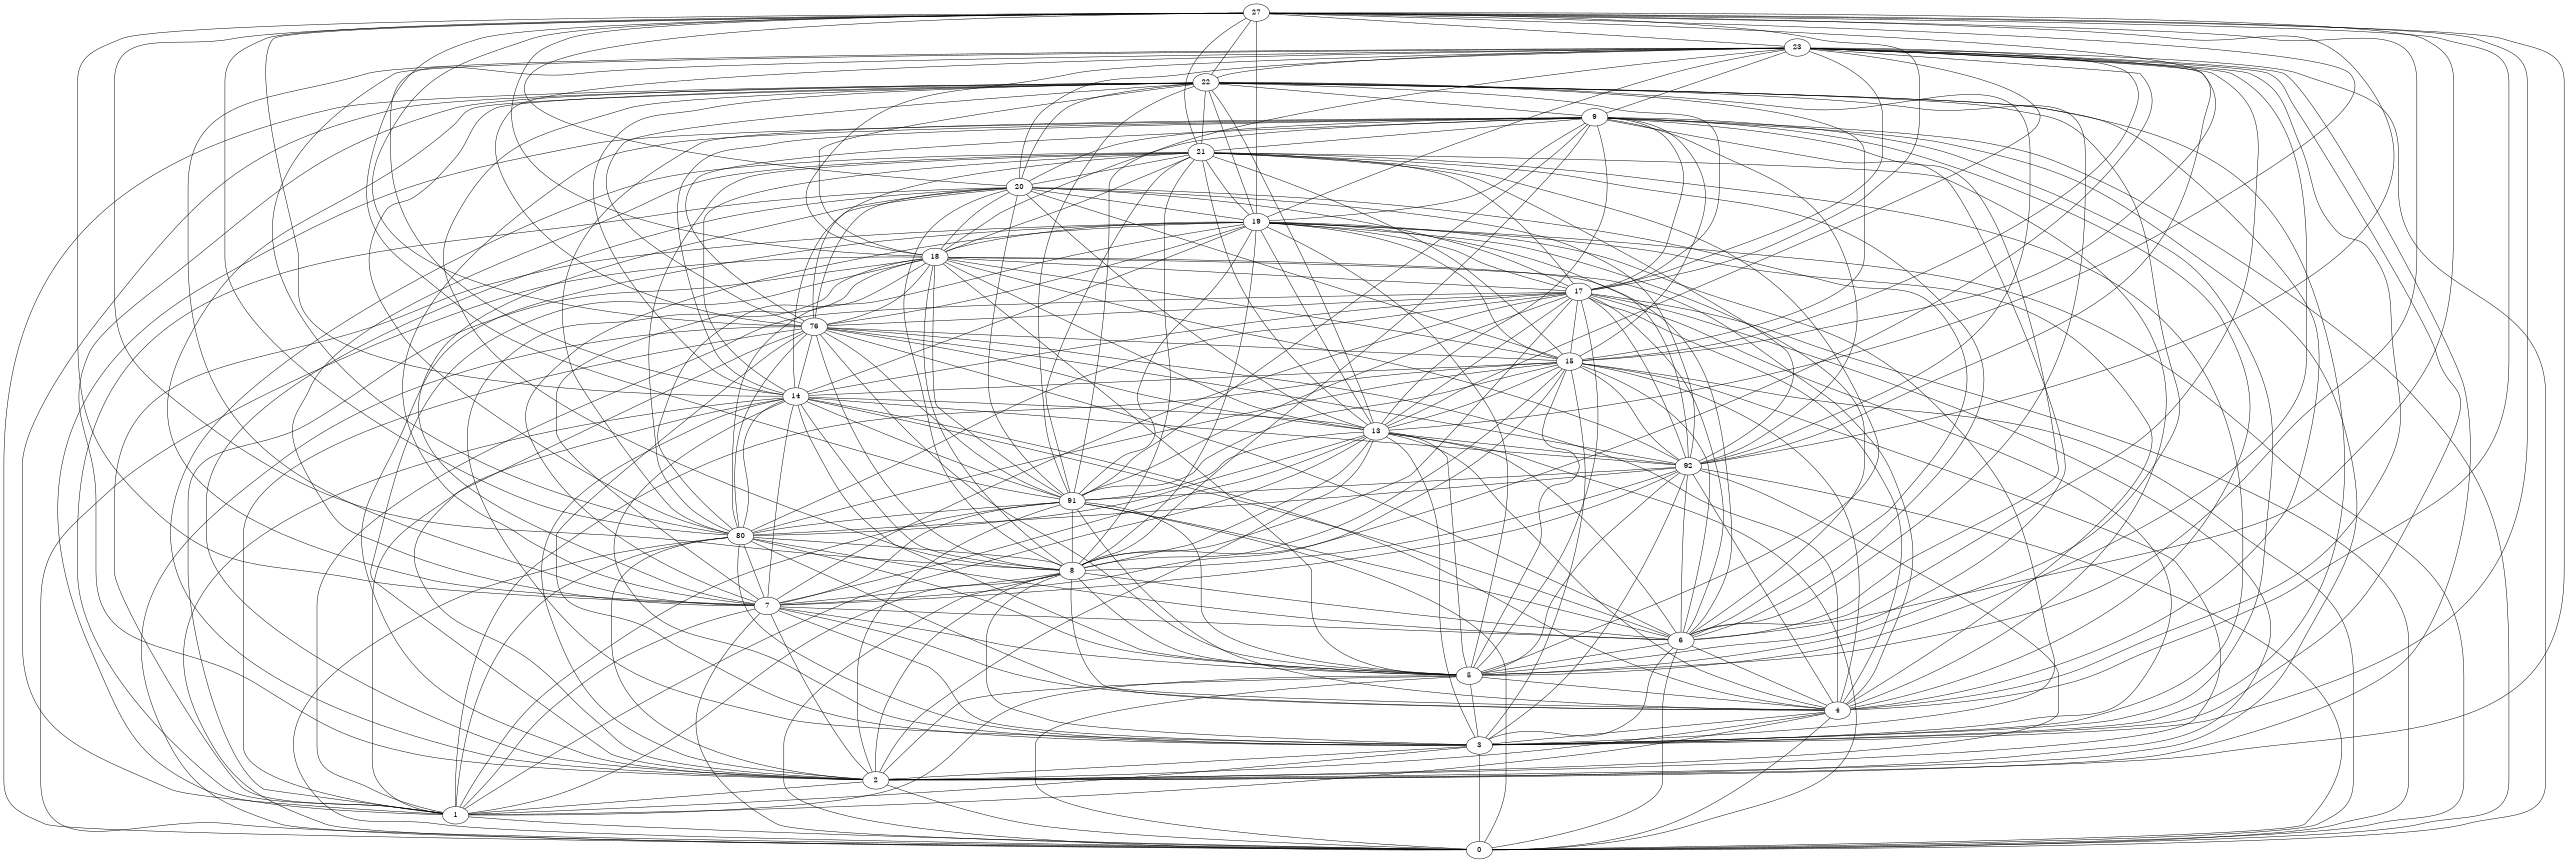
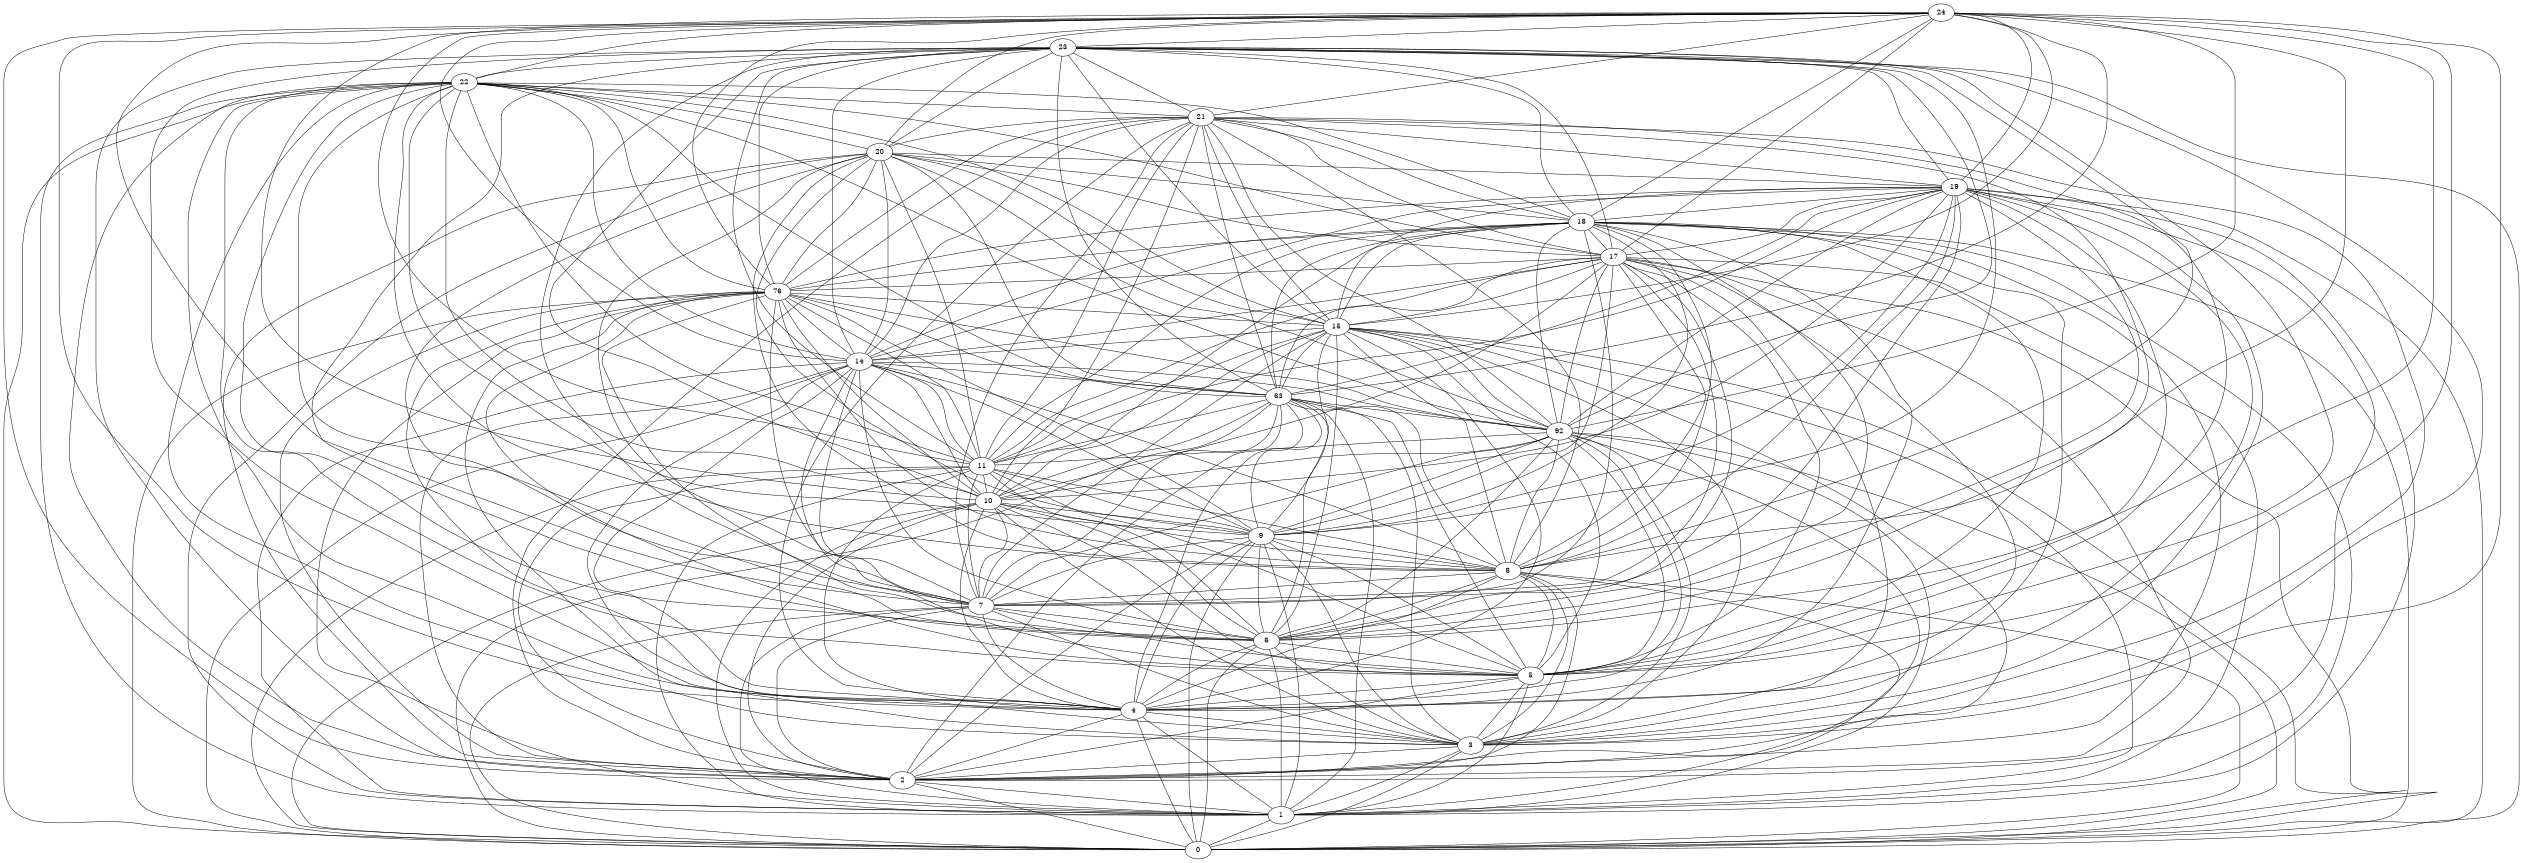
node "27": label "27" -> "24"
edge "9" -- "21": now "23" -- "21"
edge "22" -- "19": removed
edge "18" -- "14": added
node "13": label "13" -> "63"
node "91": label "91" -> "11"
edge "76" -- "7": added
node "80": label "80" -> "10"
edge "6" -- "1": added
edge "92" -- "1": added
edge "5" -- "0": removed
